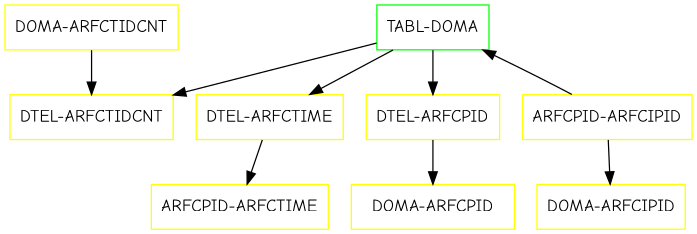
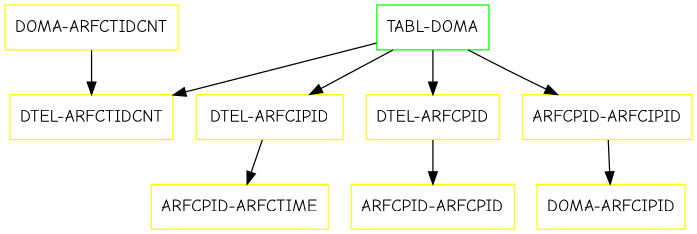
edge "ARFCPID-ARFCIPID" -> "TABL-DOMA": reversed
node "DTEL-ARFCTIME": label "DTEL-ARFCTIME" -> "DTEL-ARFCIPID"
node "DOMA-ARFCPID": label "DOMA-ARFCPID" -> "ARFCPID-ARFCPID"
